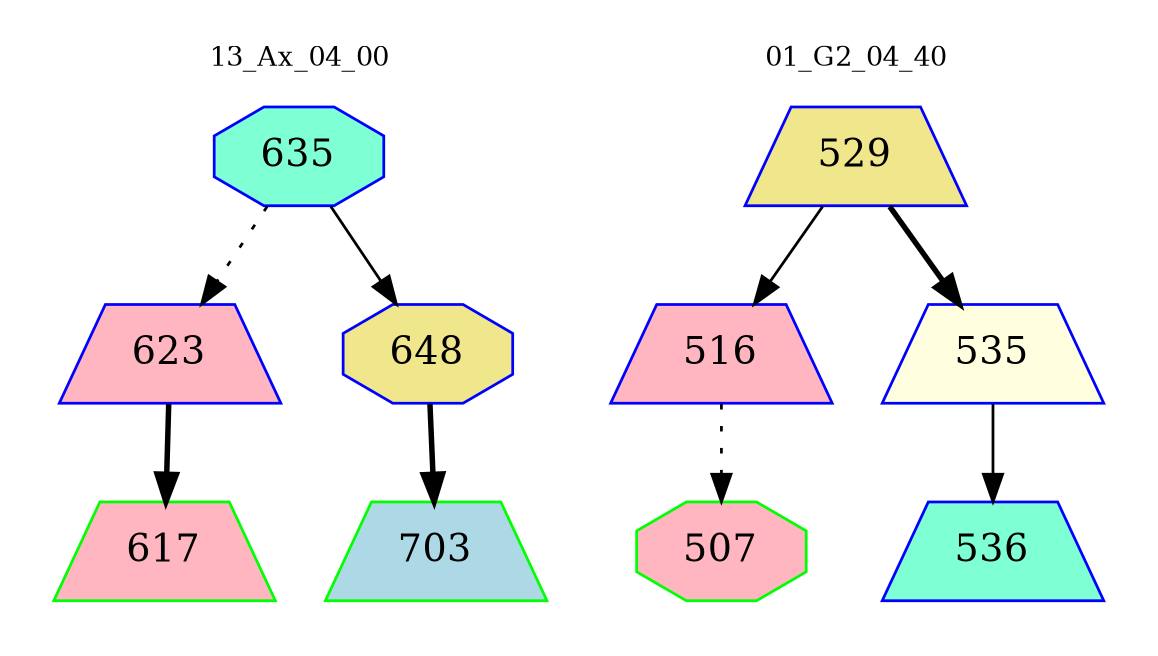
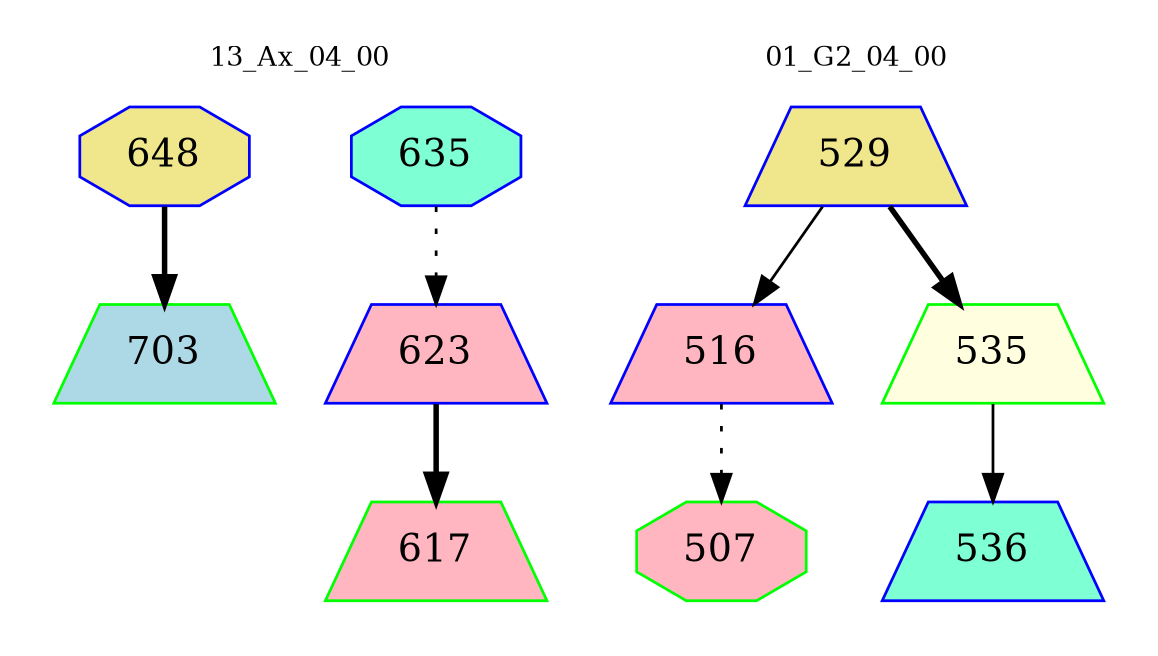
cluster "01_G2_04_40": label "01_G2_04_40" -> "01_G2_04_00"
edge "635" -> "648": removed
node "535": color blue -> green
